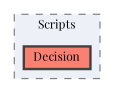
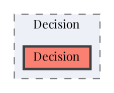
cluster "Scripts": label "Scripts" -> "Decision"
